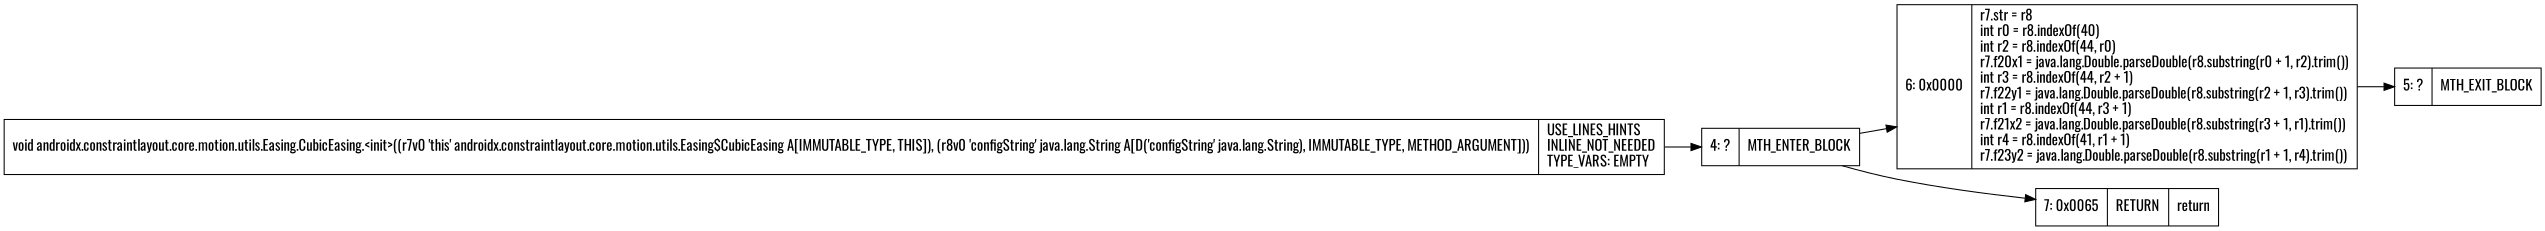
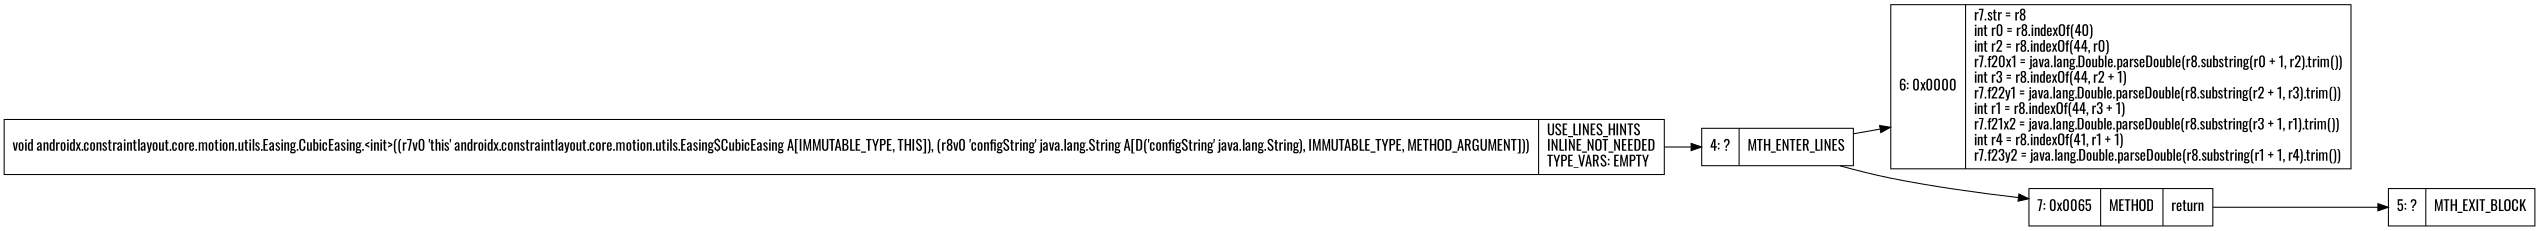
edge "6: 0x0000" -> "5: ?": now "7: 0x0065" -> "5: ?"
node "4: ?": text "MTH_ENTER_BLOCK" -> "MTH_ENTER_LINES"
node "7: 0x0065": text "RETURN" -> "METHOD"
